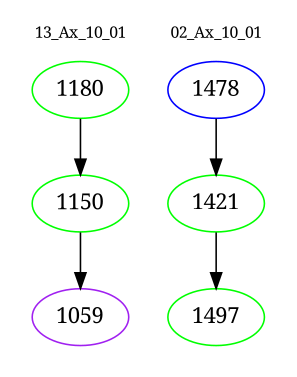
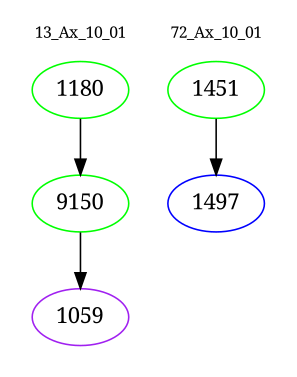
cluster "02_Ax_10_01": label "02_Ax_10_01" -> "72_Ax_10_01"
node "1478": removed
node "1150": label "1150" -> "9150"
node "1421": label "1421" -> "1451"
node "1497": color green -> blue
